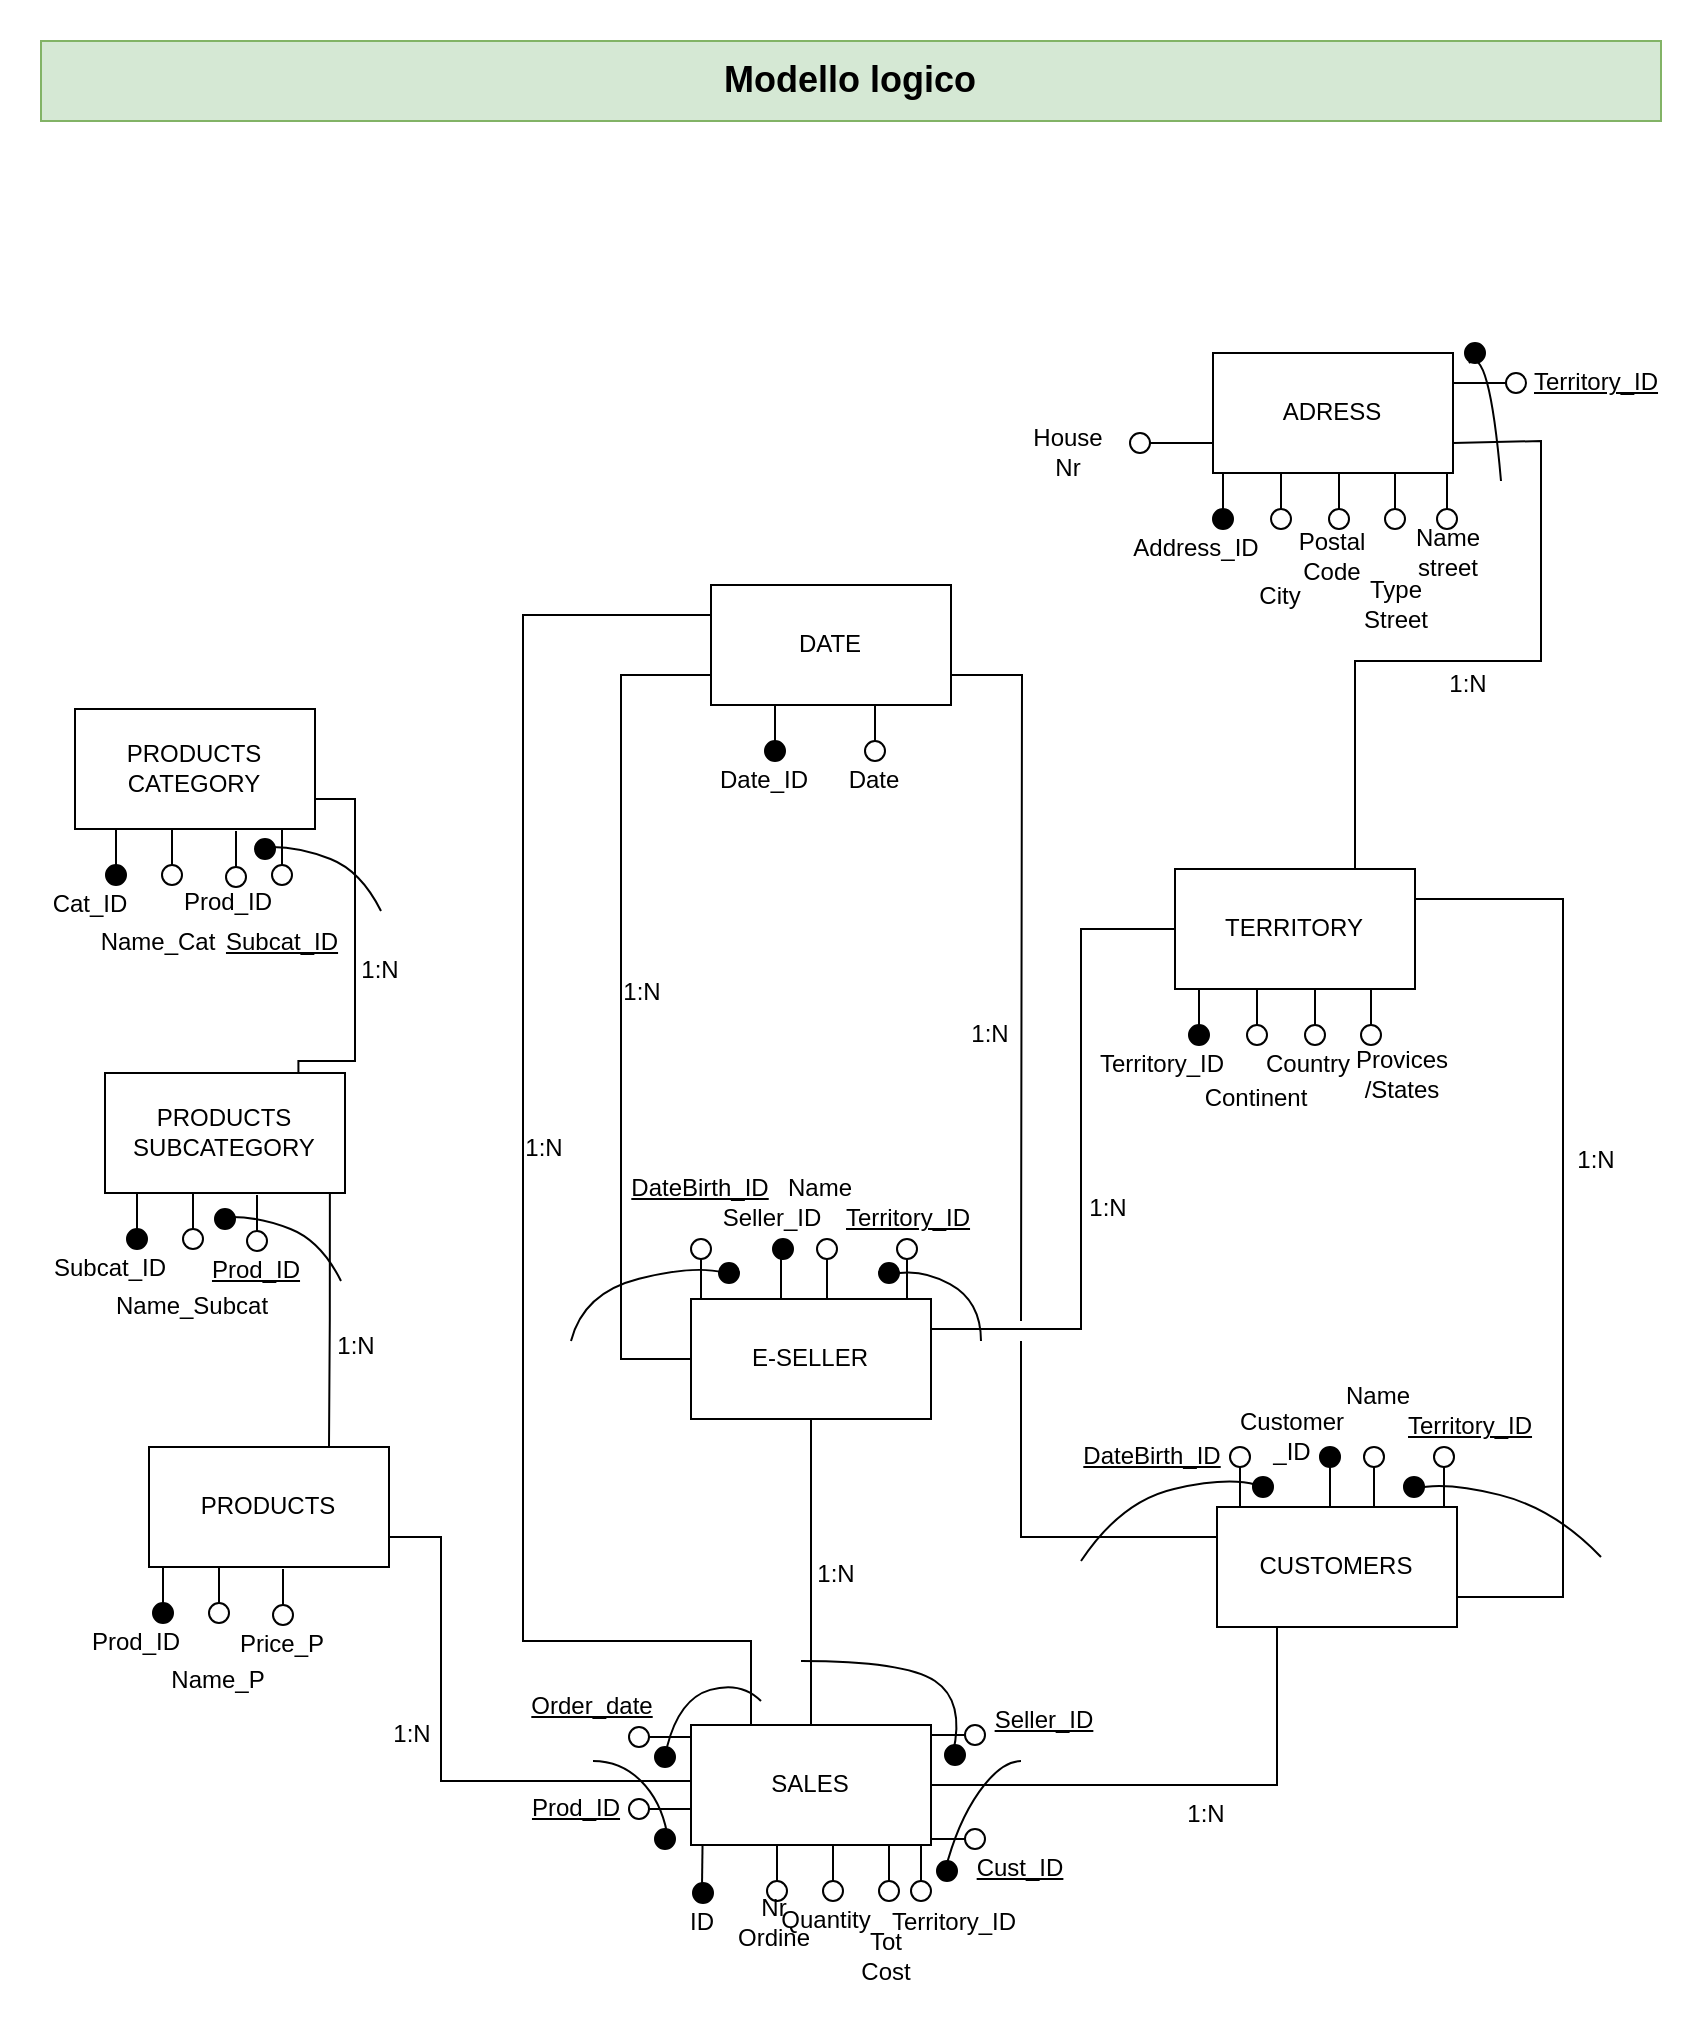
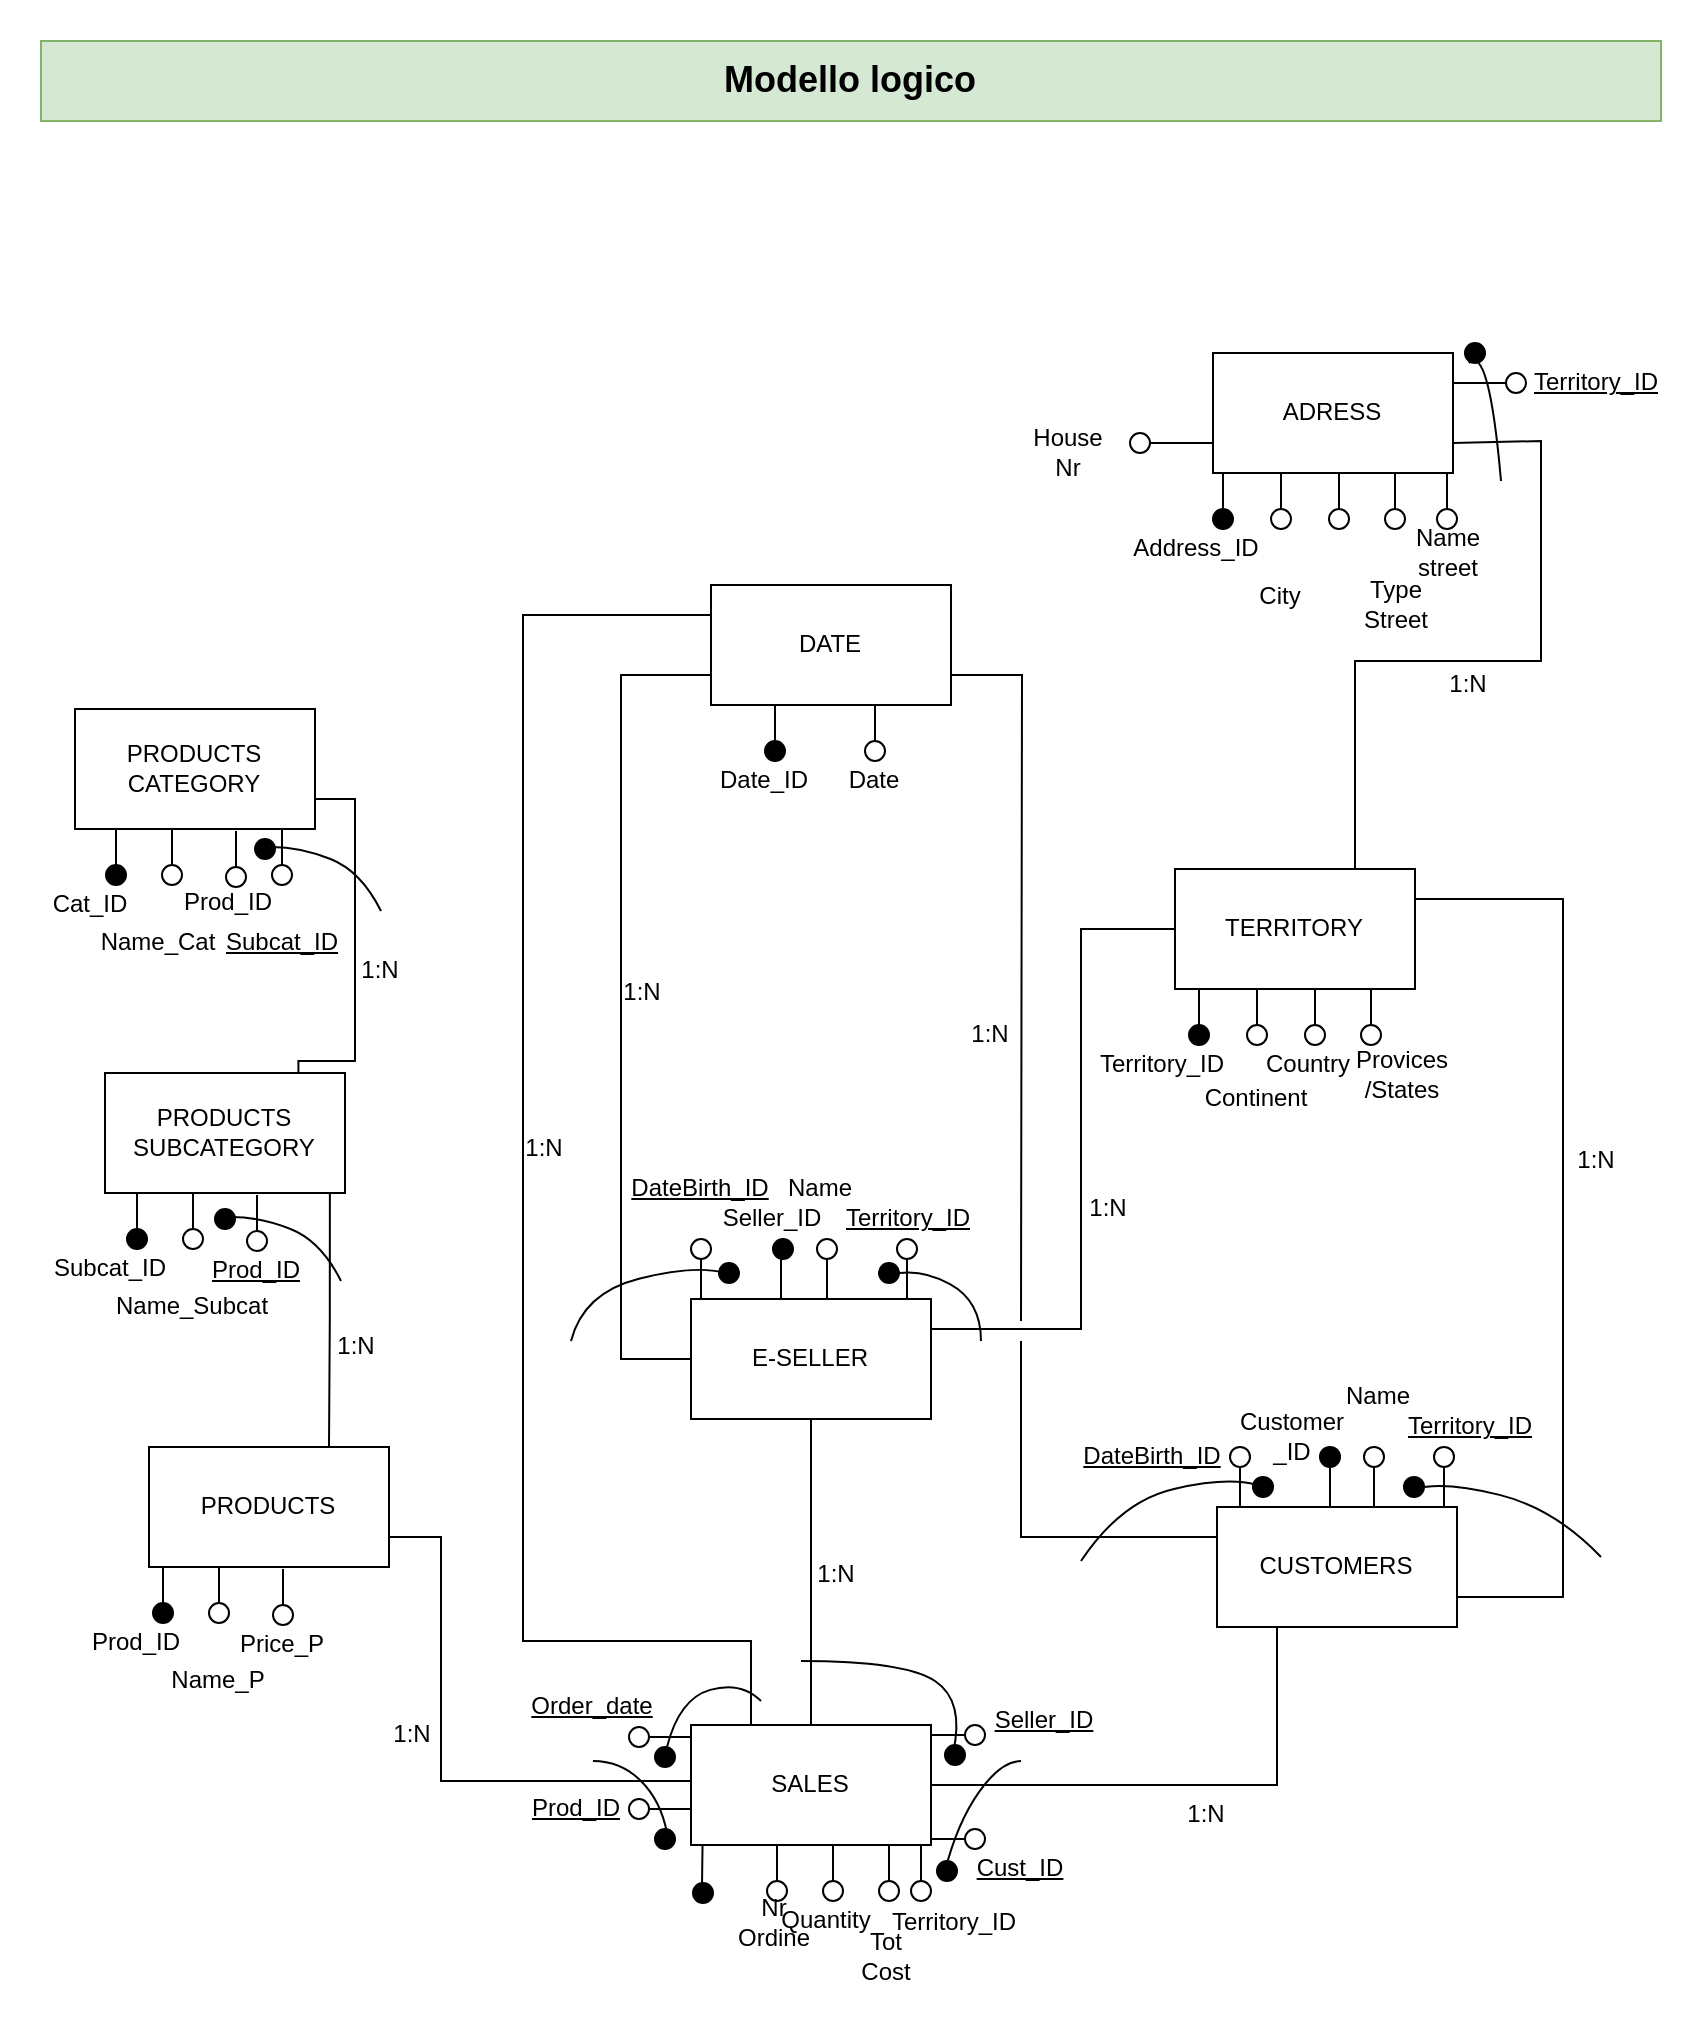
node "Postal Code": removed
node "ID": removed
